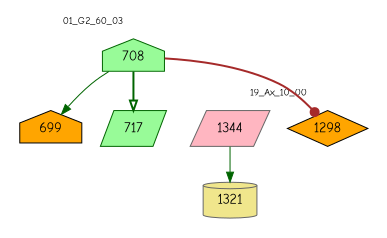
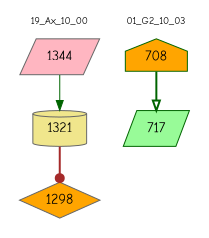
cluster "01_G2_60_03": label "01_G2_60_03" -> "01_G2_10_03"
node "708": fillcolor palegreen -> orange
edge "708" -> "1298": now "1321" -> "1298"
node "699": removed
node "1298": color black -> gray40
